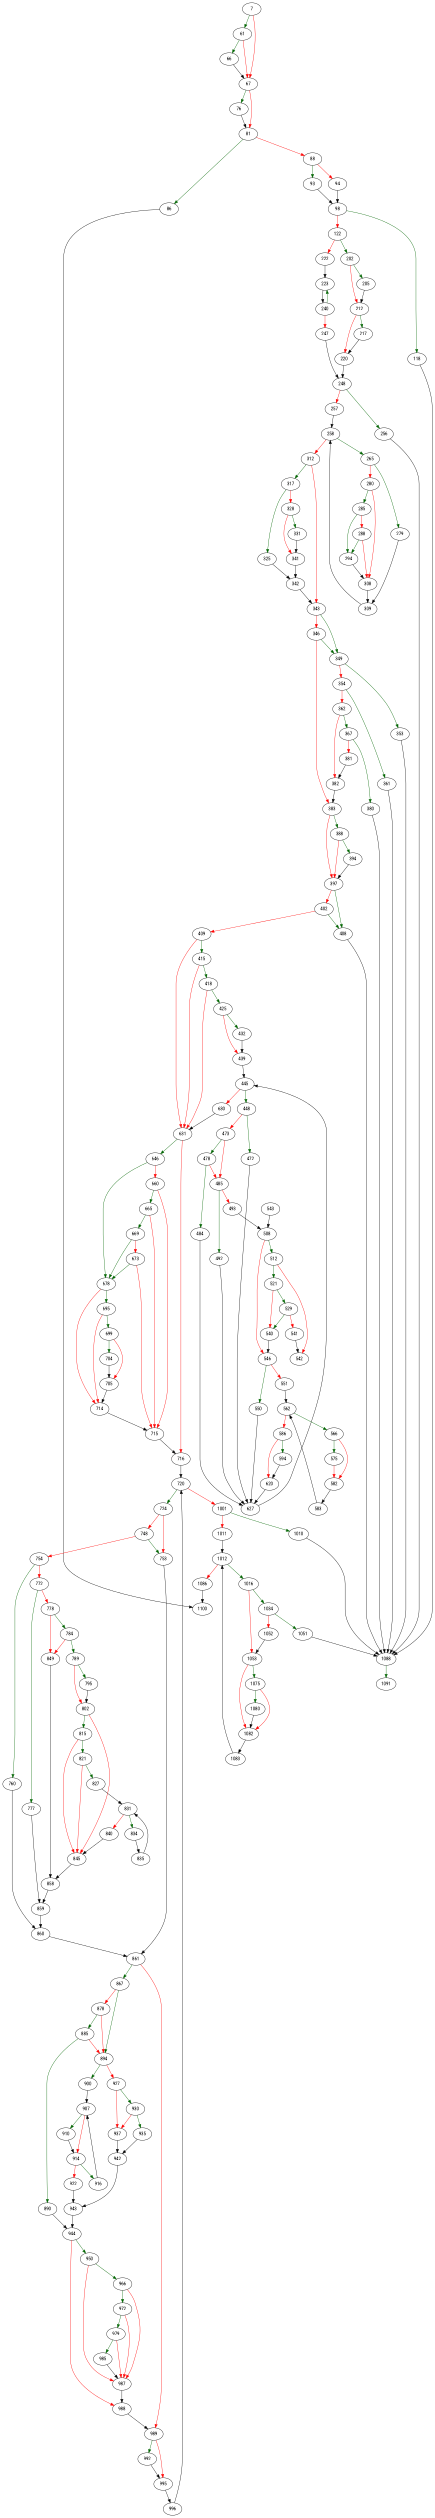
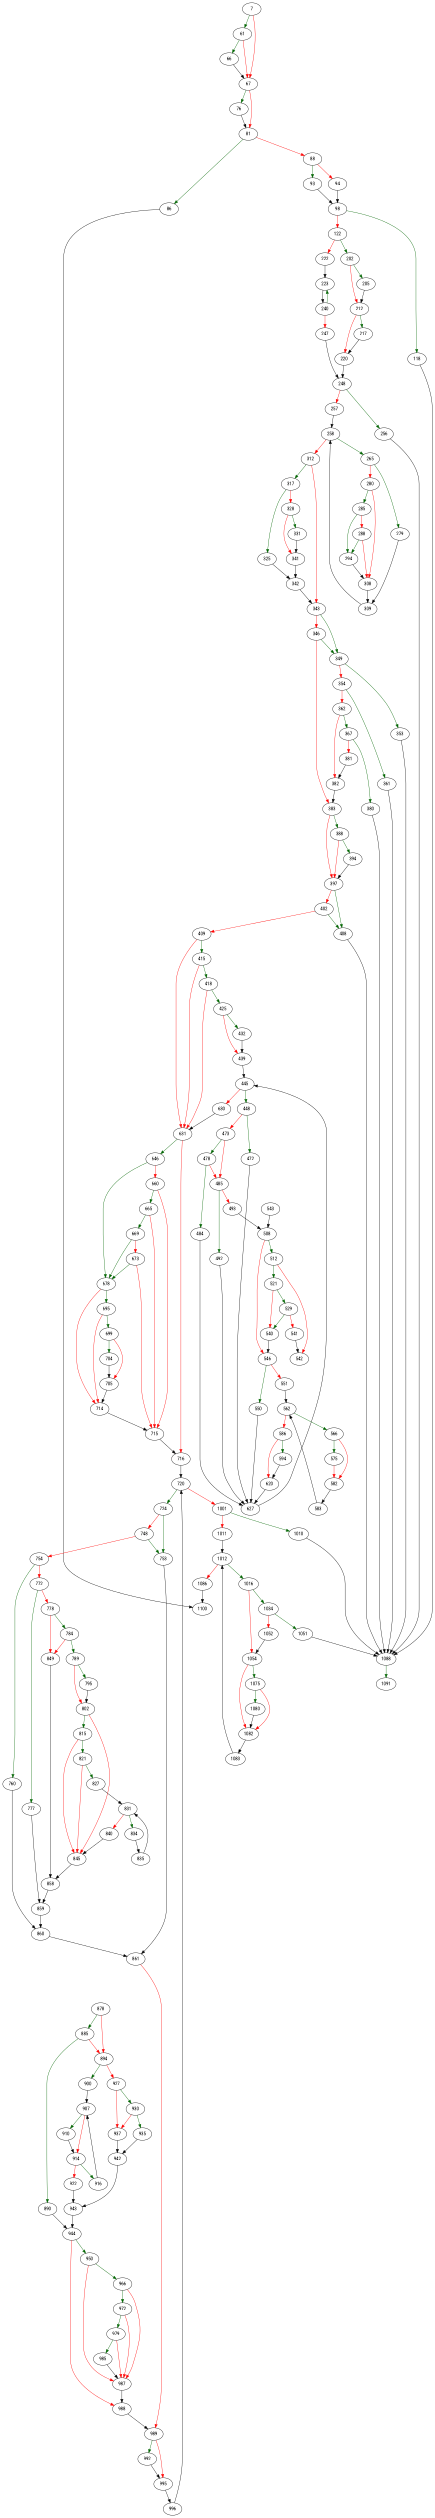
edge "724" -> "753": color red -> darkgreen
node "1053": label "1053" -> "1054"
node "867": removed
